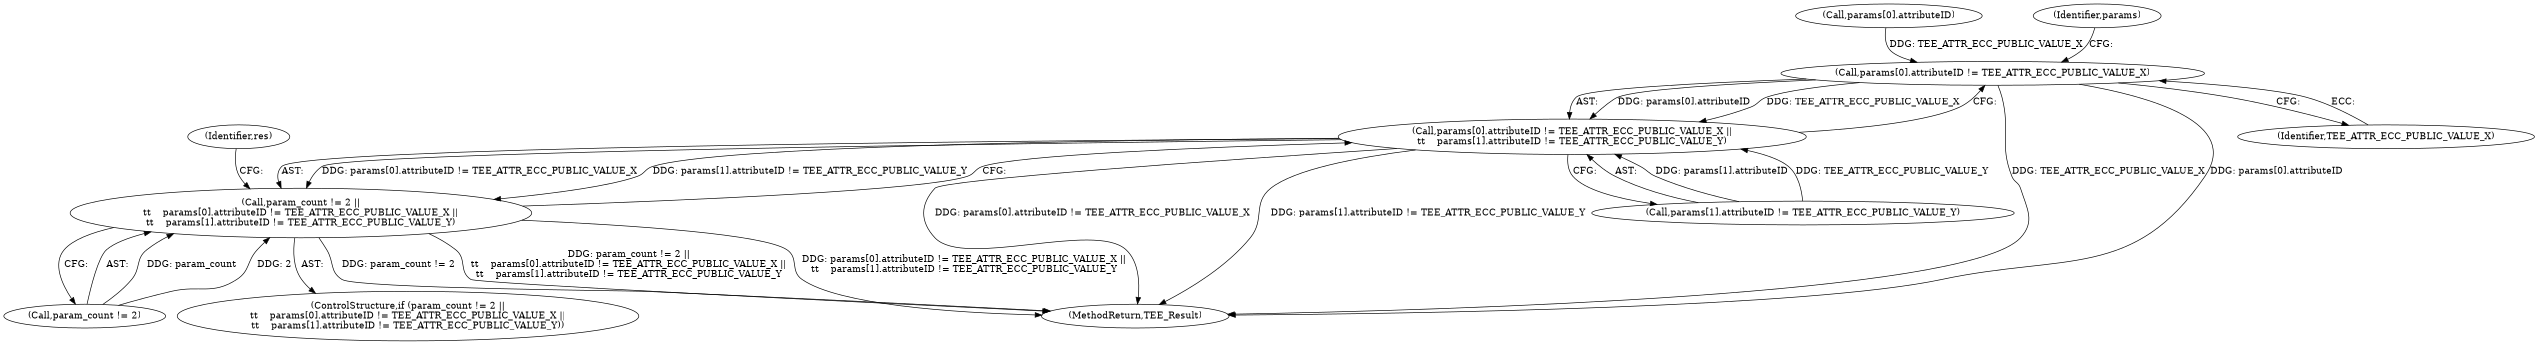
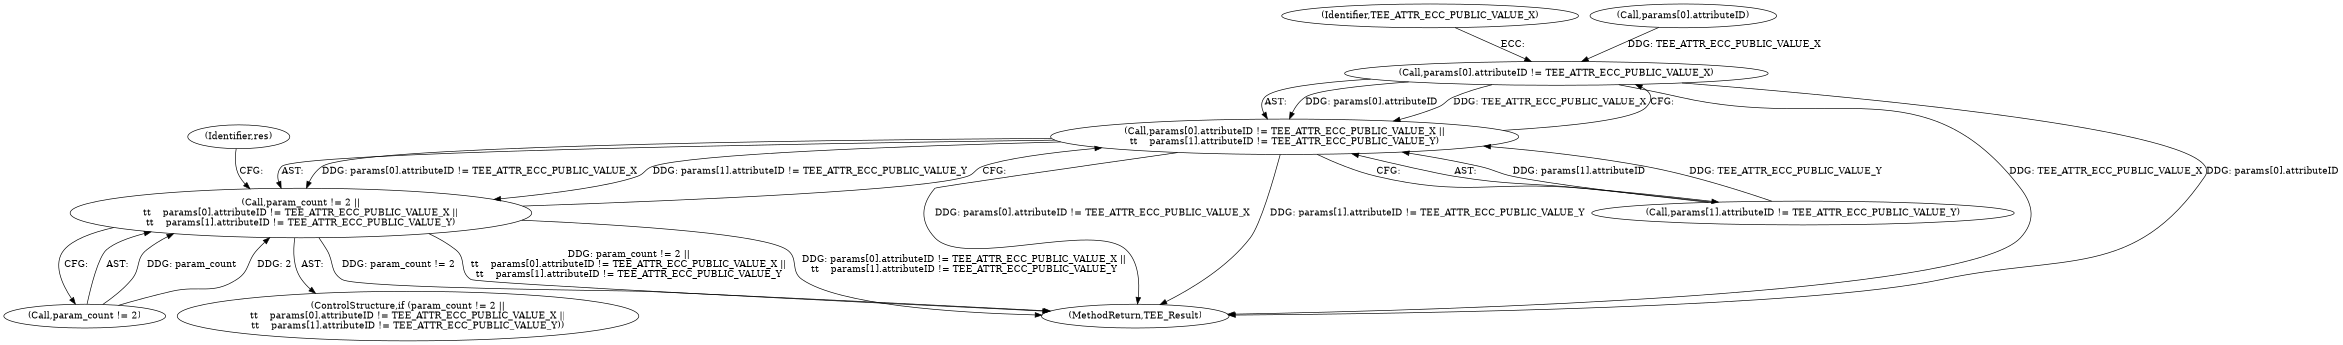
node "(Identifier,params)": removed
edge "(Call,params[0].attributeID != TEE_ATTR_ECC_PUBLIC_VALUE_X)" -> "(Identifier,TEE_ATTR_ECC_PUBLIC_VALUE_X)": removed, label "CFG:"
